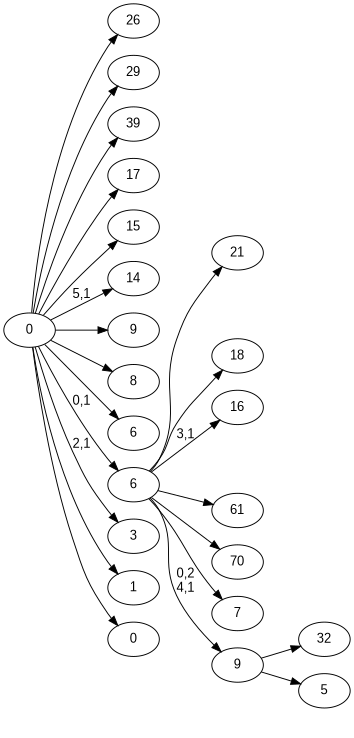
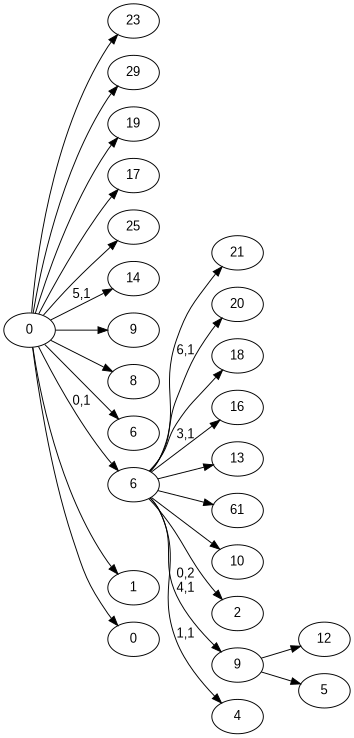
node "26": label "26" -> "23"
node "39": label "39" -> "19"
node "15": label "15" -> "25"
node "20": added
node "13": added
node "3": removed
node "70": label "70" -> "10"
node "7": label "7" -> "2"
node "32": label "32" -> "12"
node "4": added
